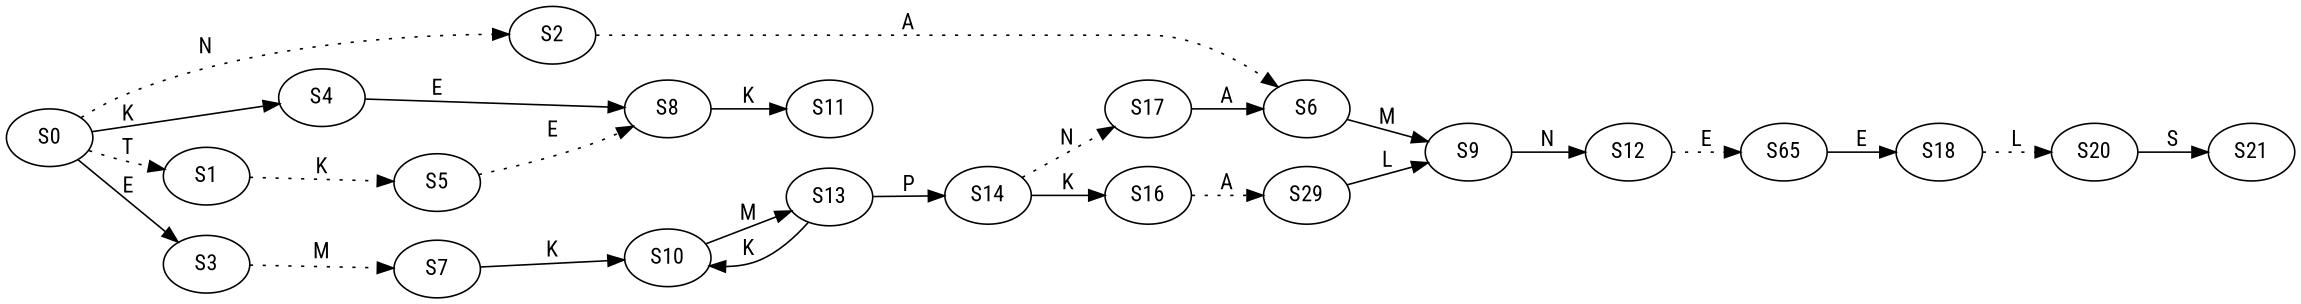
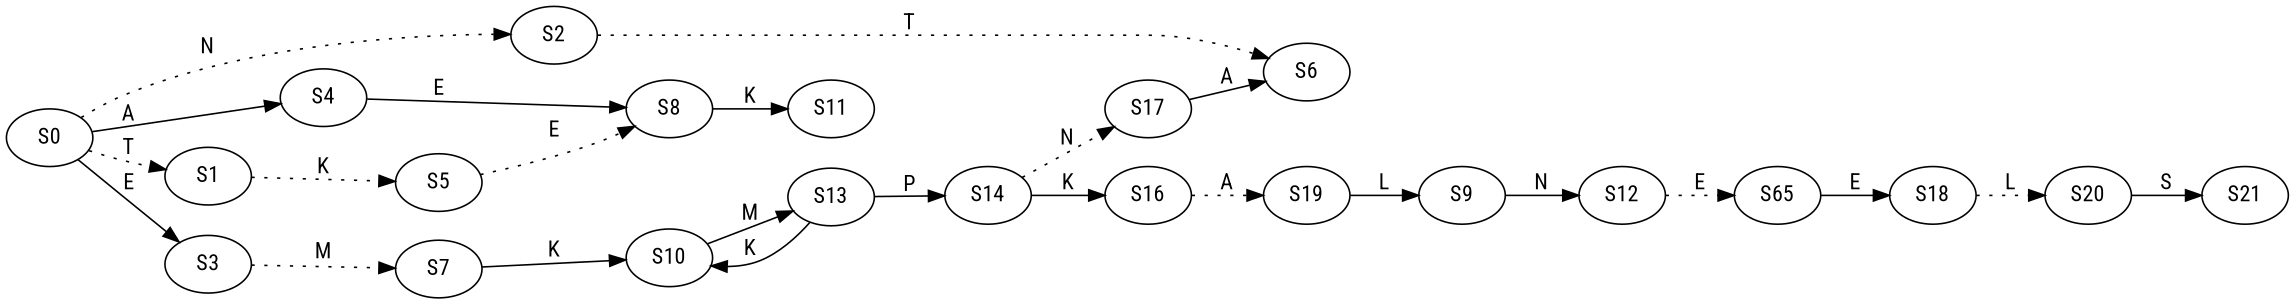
edge "S2" -> "S6": label "A" -> "T"
edge "S0" -> "S4": label "K" -> "A"
edge "S6" -> "S9": removed, label "M"
node "S29": label "S29" -> "S19"
